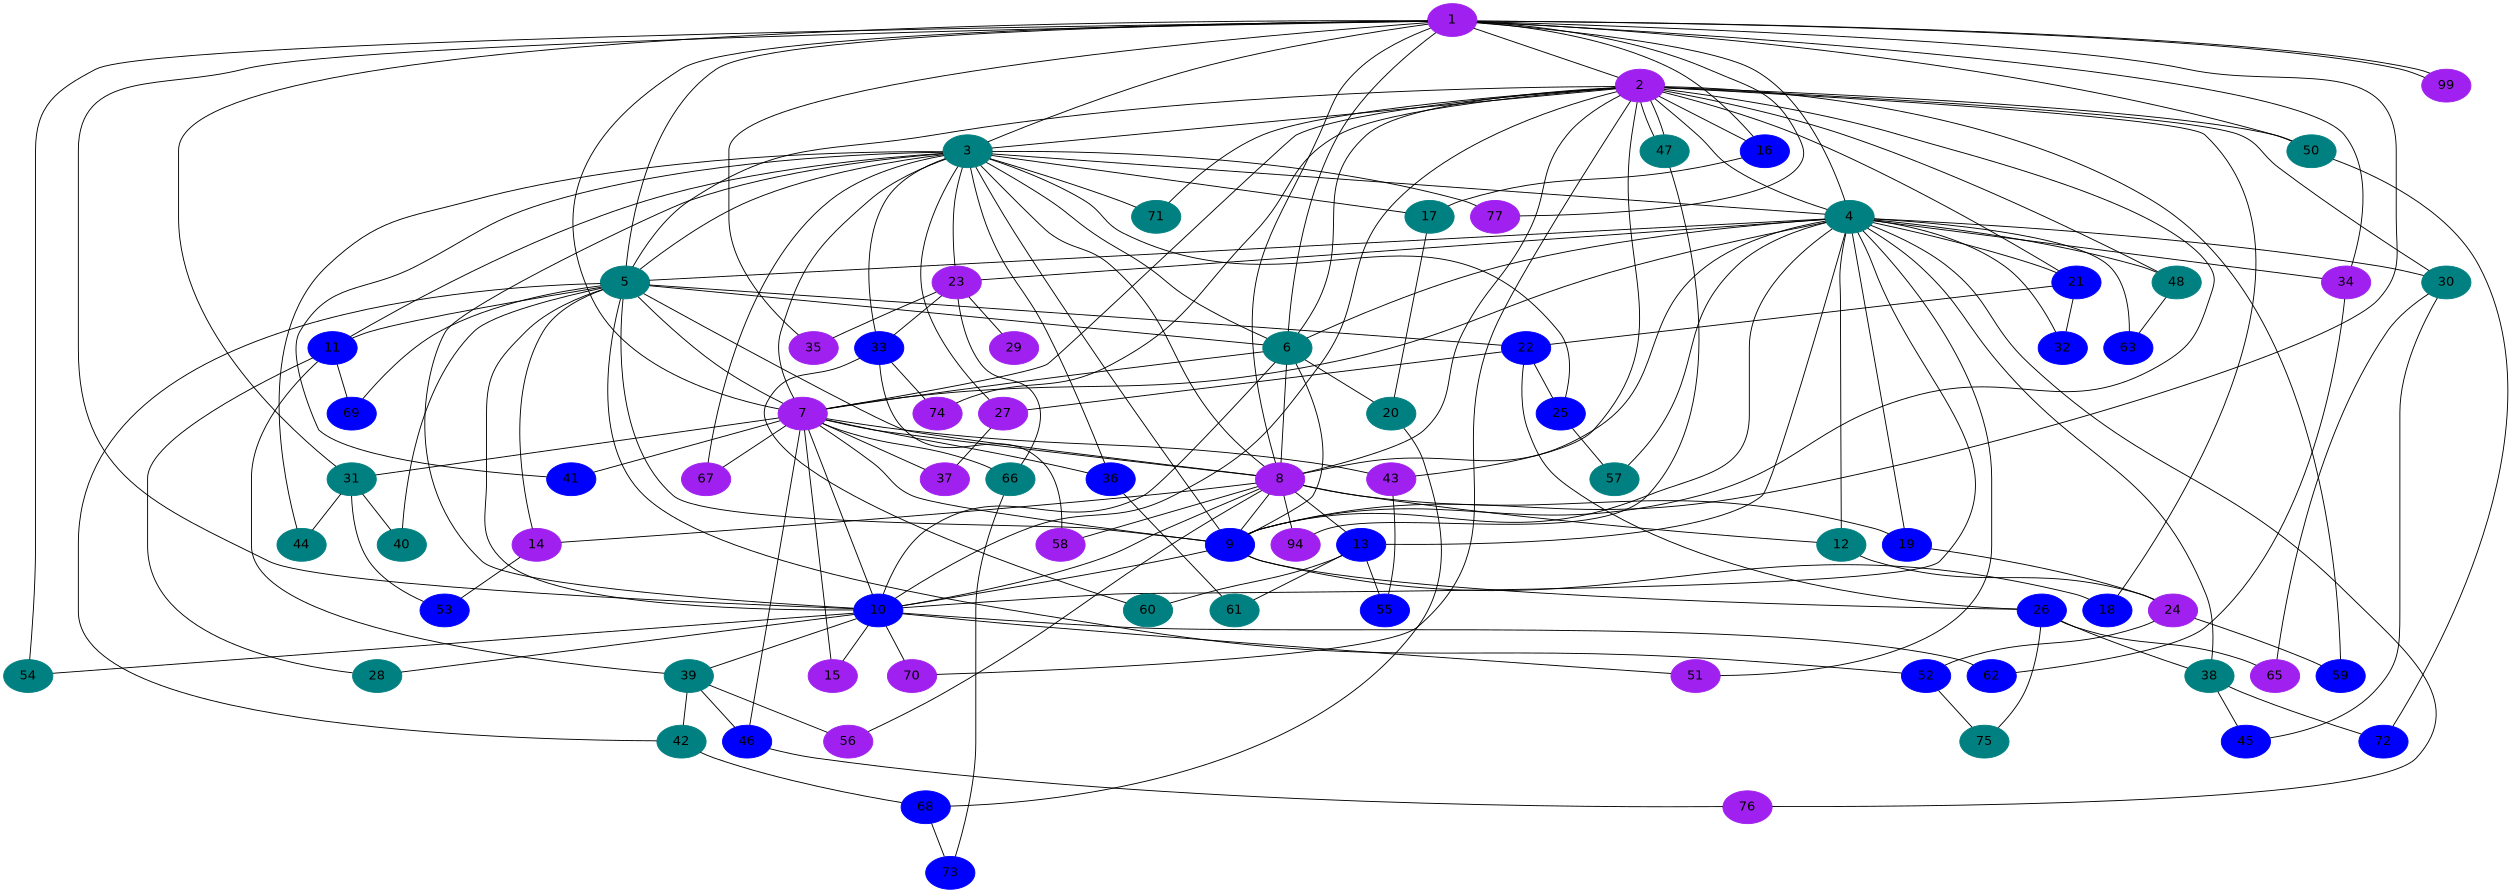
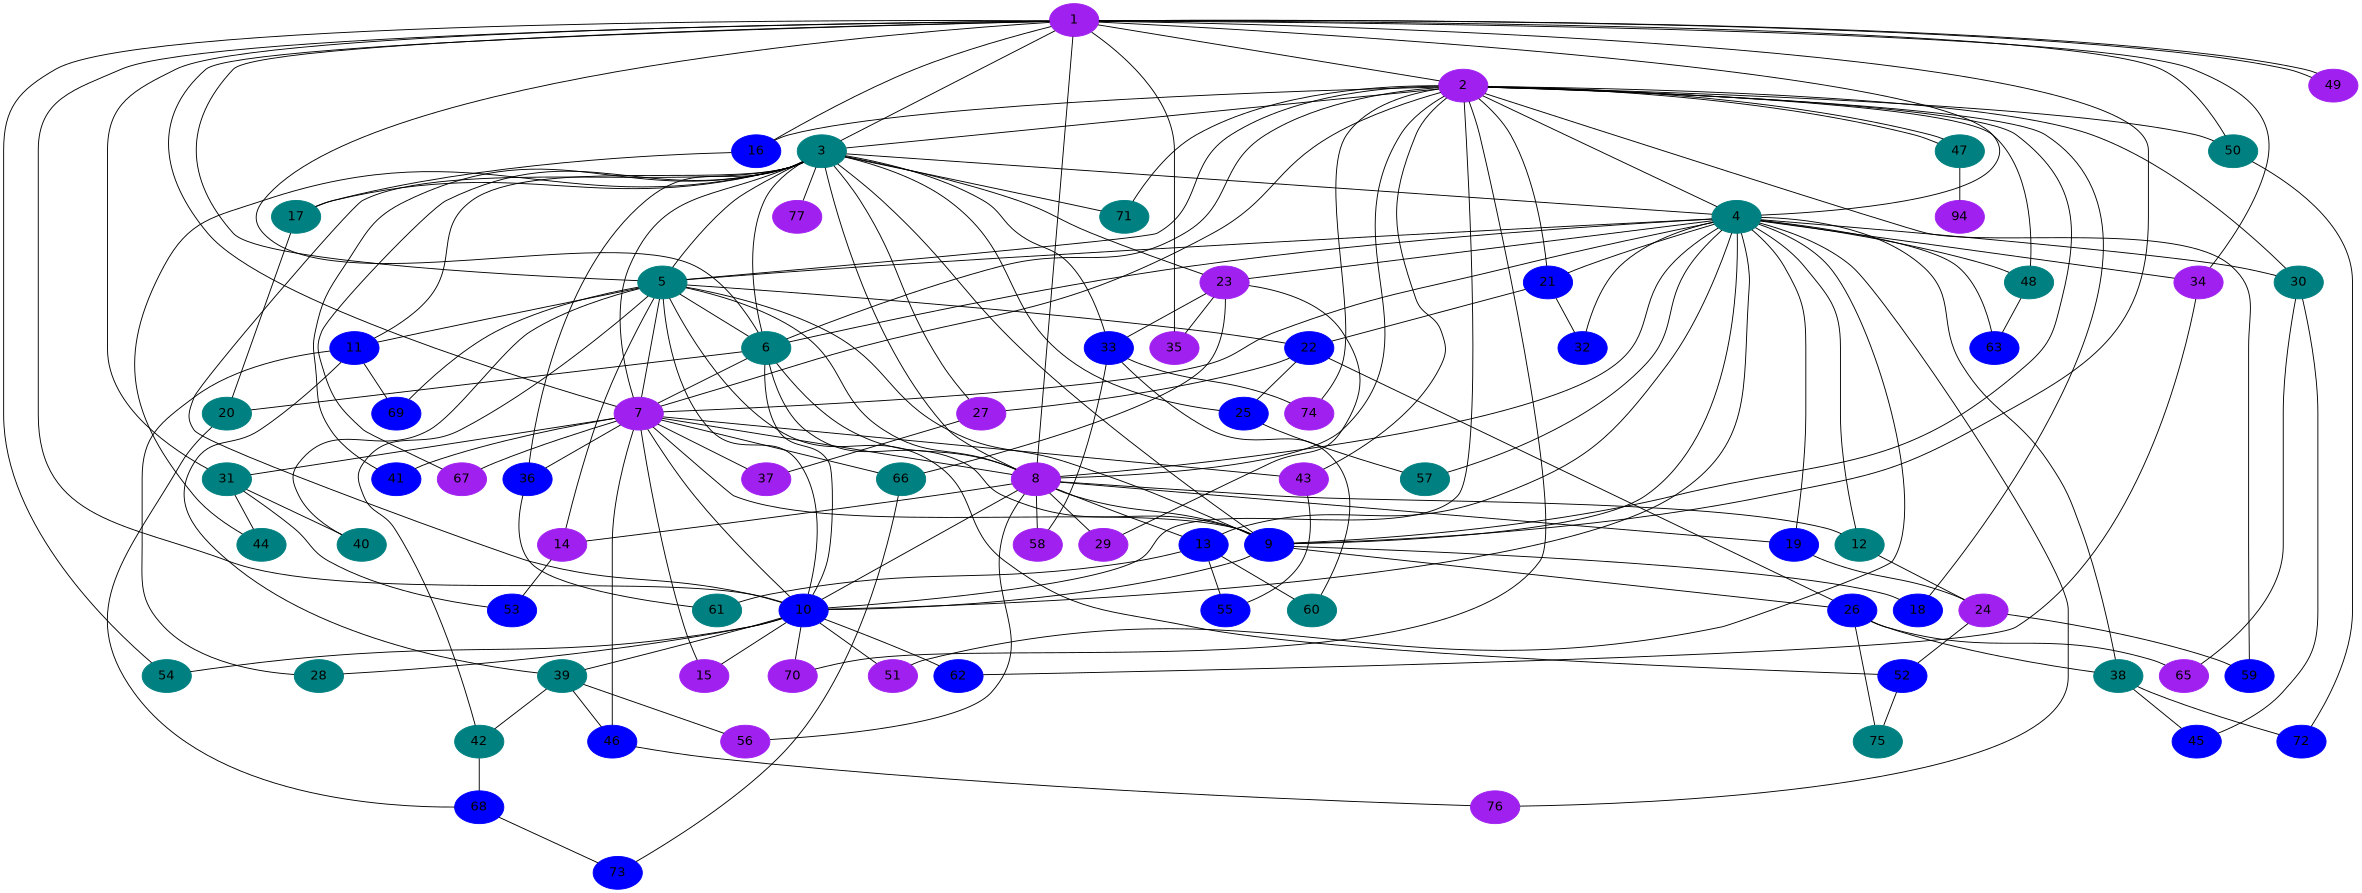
node "99": label "99" -> "49"
edge "1" -- "77": removed
edge "8" -- "94": now "8" -- "29"
